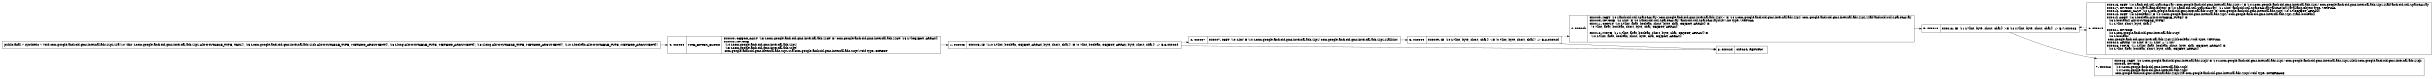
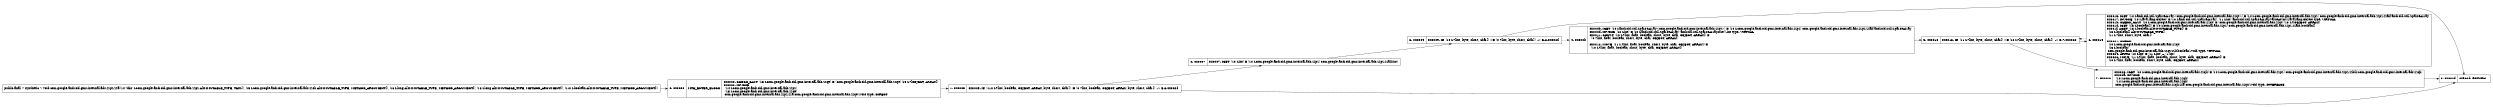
node "6: 0x0015": text "0x0021: INVOKE" -> "0x0021: CHECK"
edge "1: 0x0005" -> "2: 0x0007": style dashed -> solid
edge "7: 0x0028" -> "8: 0x002d": added
